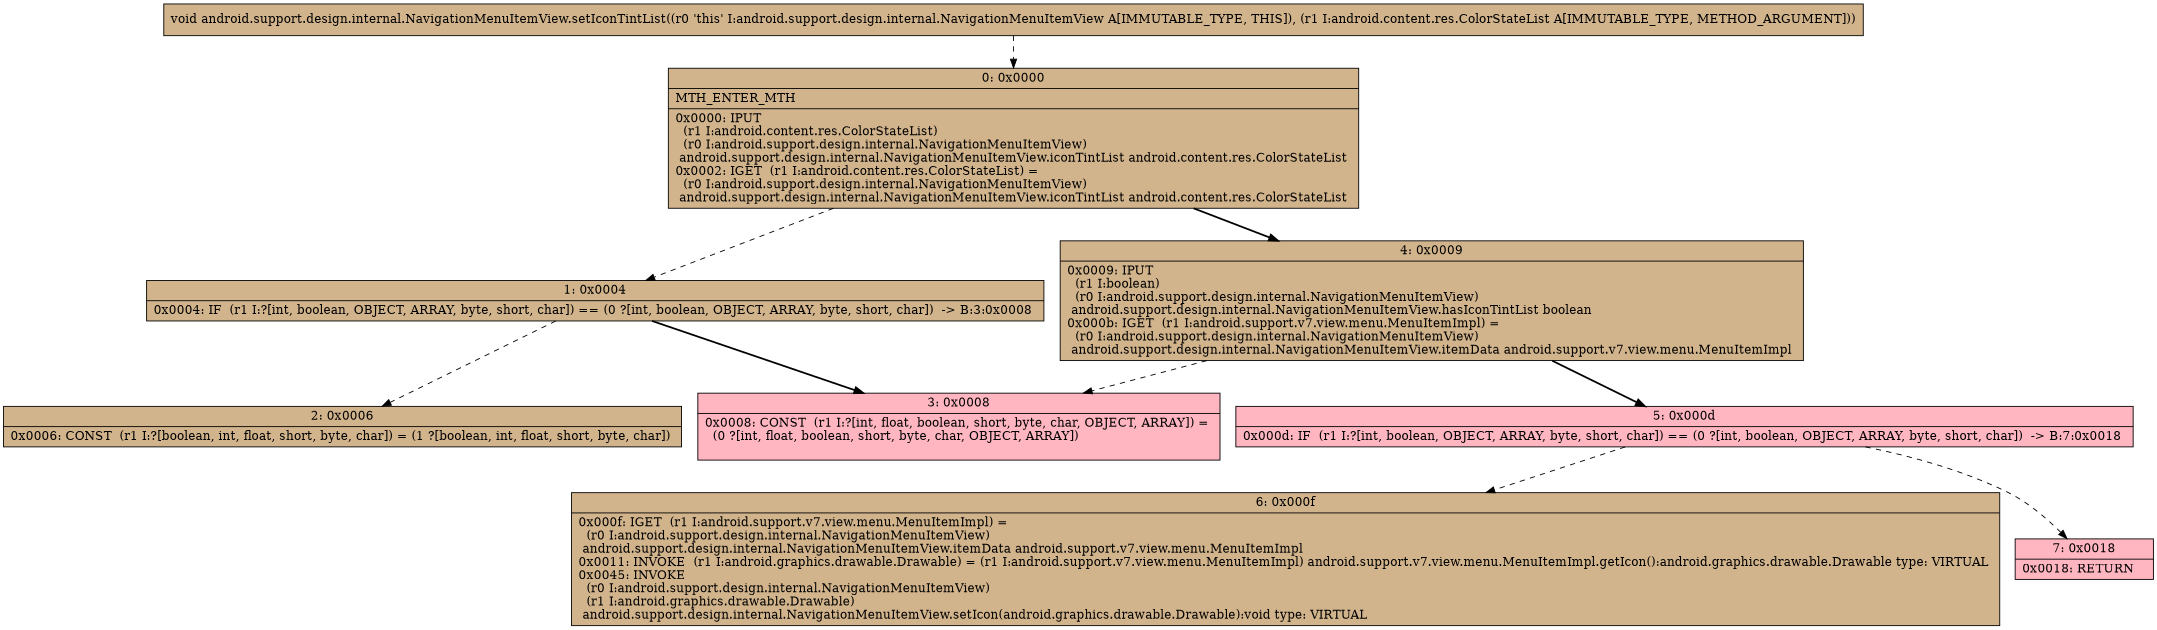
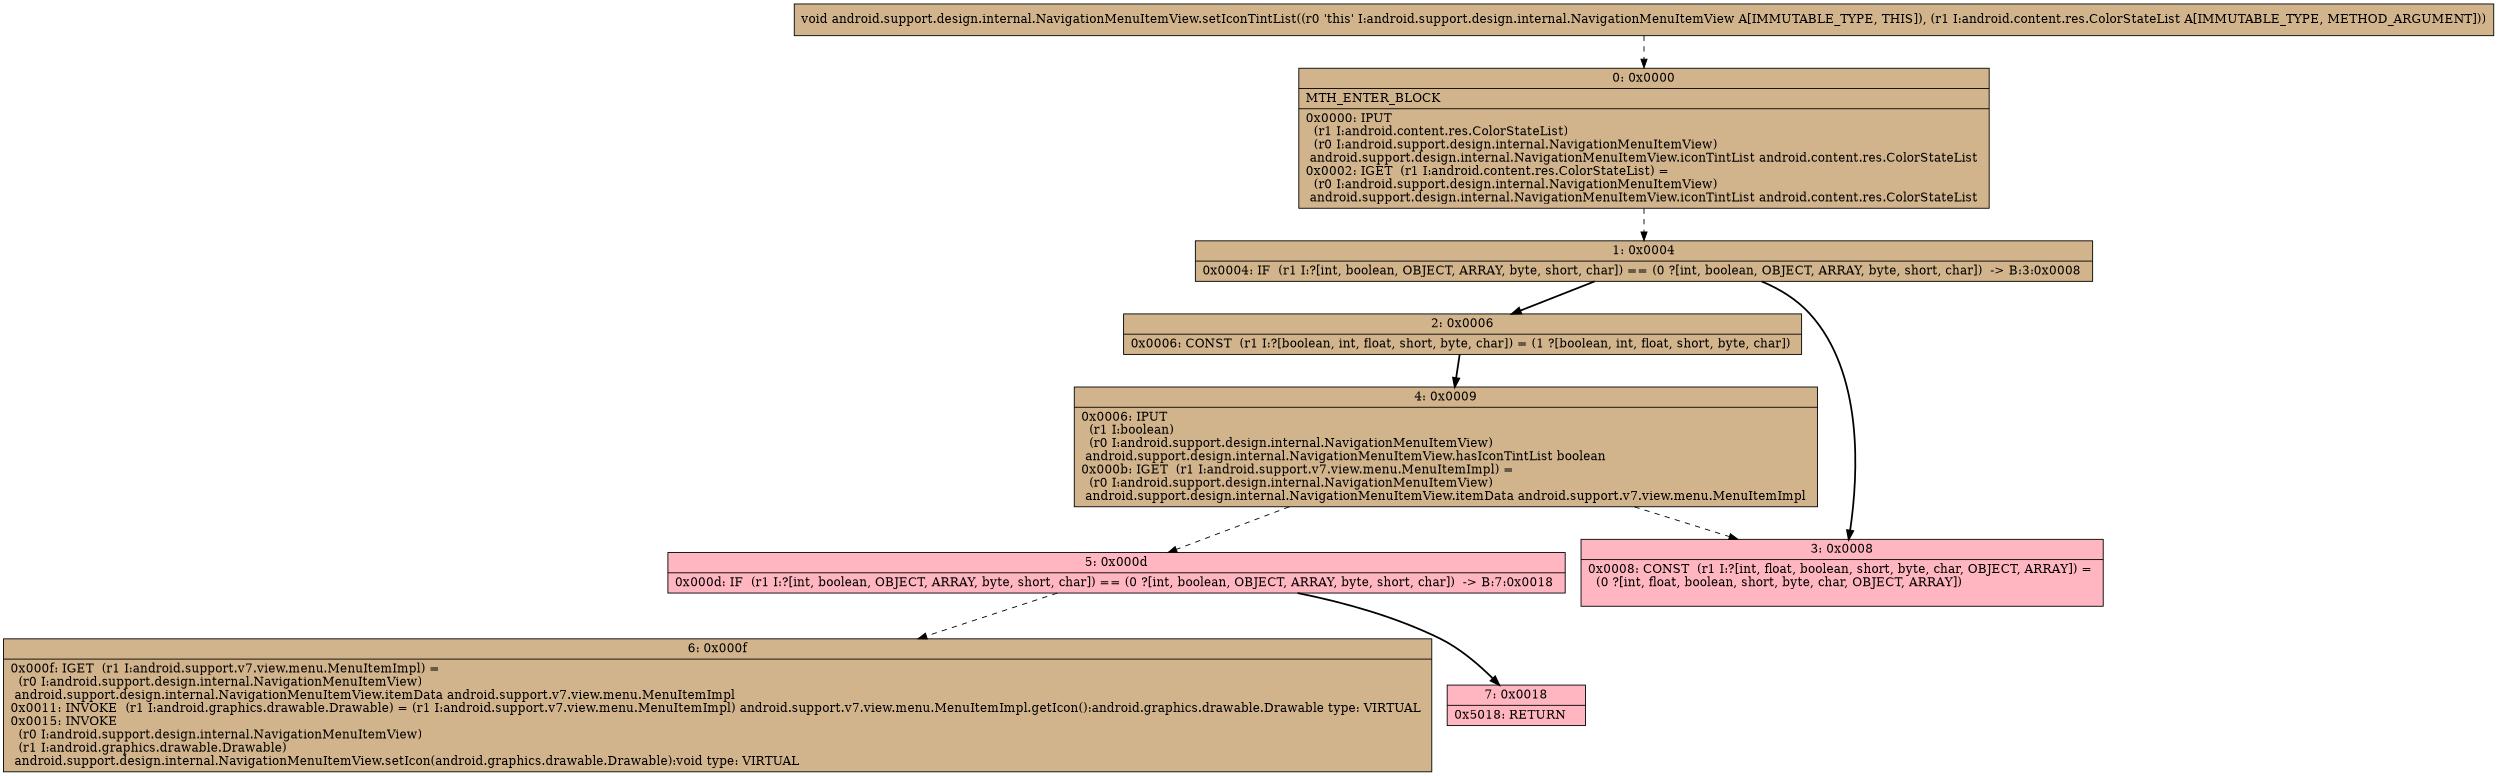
node "0: 0x0000": text "MTH_ENTER_MTH" -> "MTH_ENTER_BLOCK"
edge "0: 0x0000" -> "4: 0x0009": now "2: 0x0006" -> "4: 0x0009"
node "4: 0x0009": text "0x0009: IPUT" -> "0x0006: IPUT"
edge "1: 0x0004" -> "2: 0x0006": style dashed -> bold
edge "4: 0x0009" -> "5: 0x000d": style bold -> dashed
edge "5: 0x000d" -> "7: 0x0018": style dashed -> bold
node "7: 0x0018": text "0x0018: RETURN" -> "0x5018: RETURN"
node "6: 0x000f": text "0x0045: INVOKE" -> "0x0015: INVOKE"
